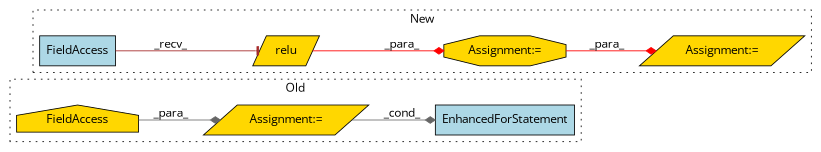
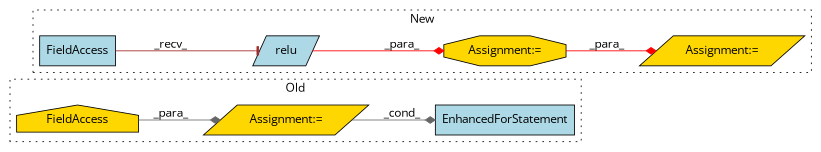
node "relu": fillcolor gold -> lightblue
